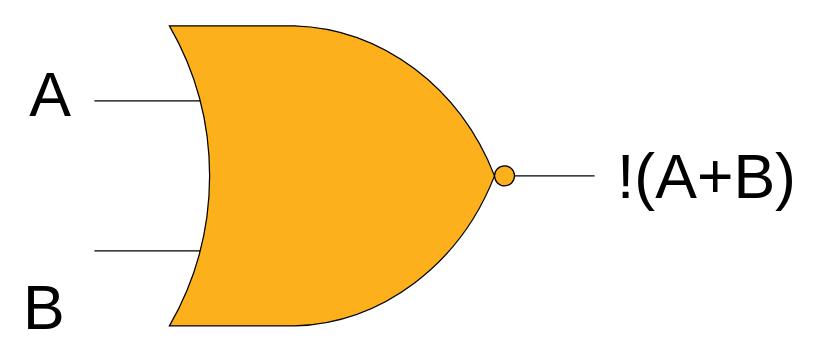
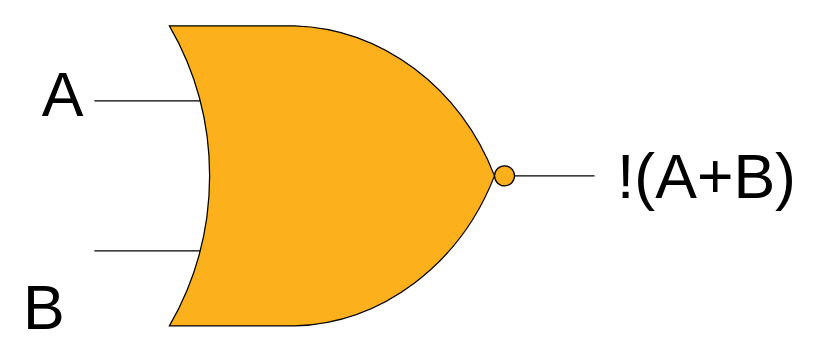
node "A": moved (51, 94) -> (63, 94)
